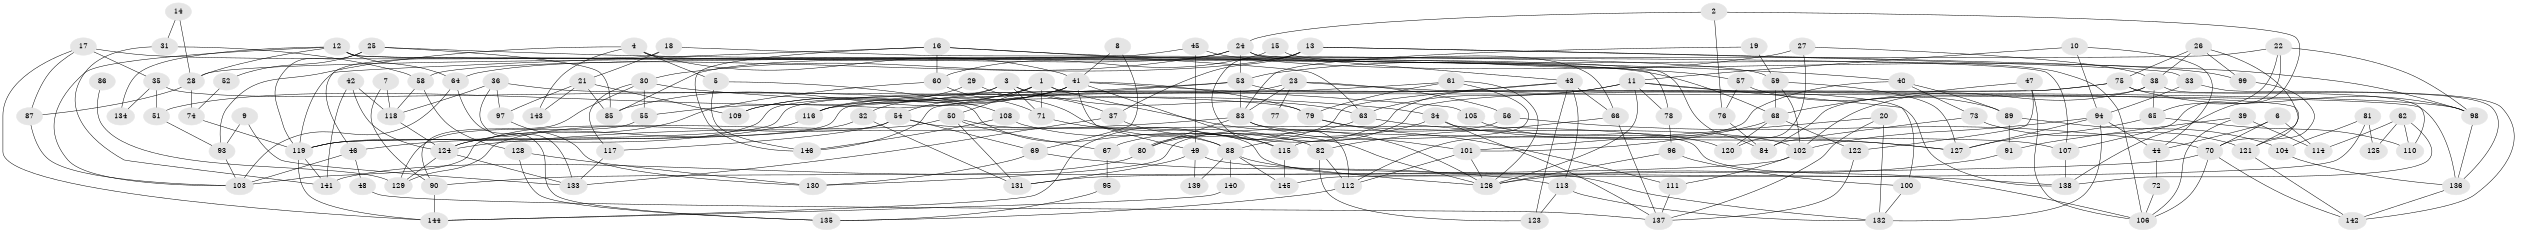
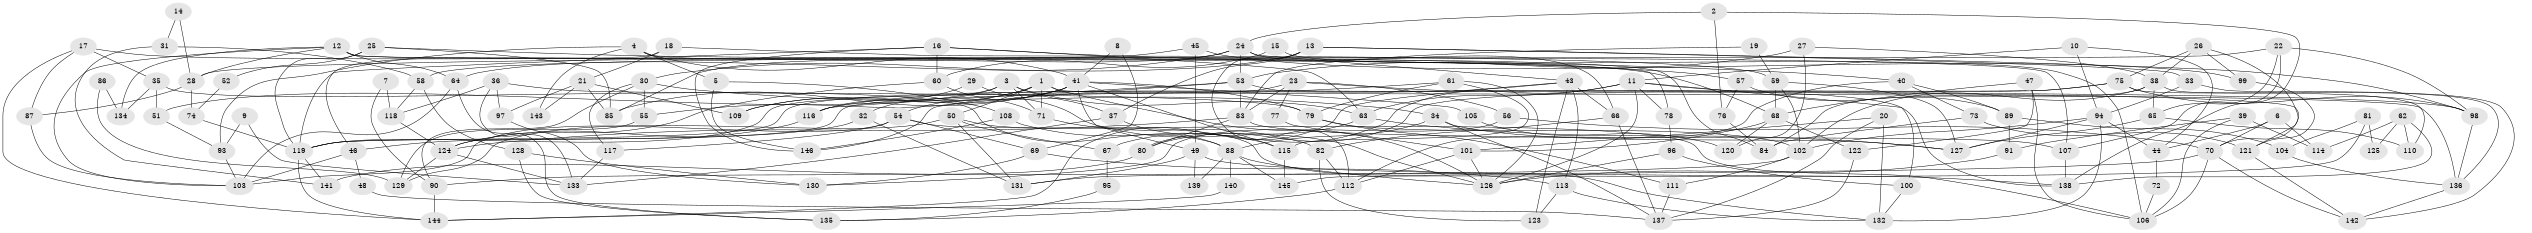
node "42": removed
edge "86" -- "134": added
edge "83" -- "101": now "77" -- "101"
